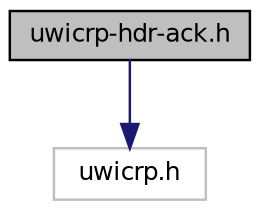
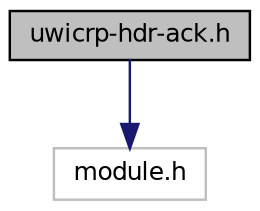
node "uwicrp.h": label "uwicrp.h" -> "module.h"
